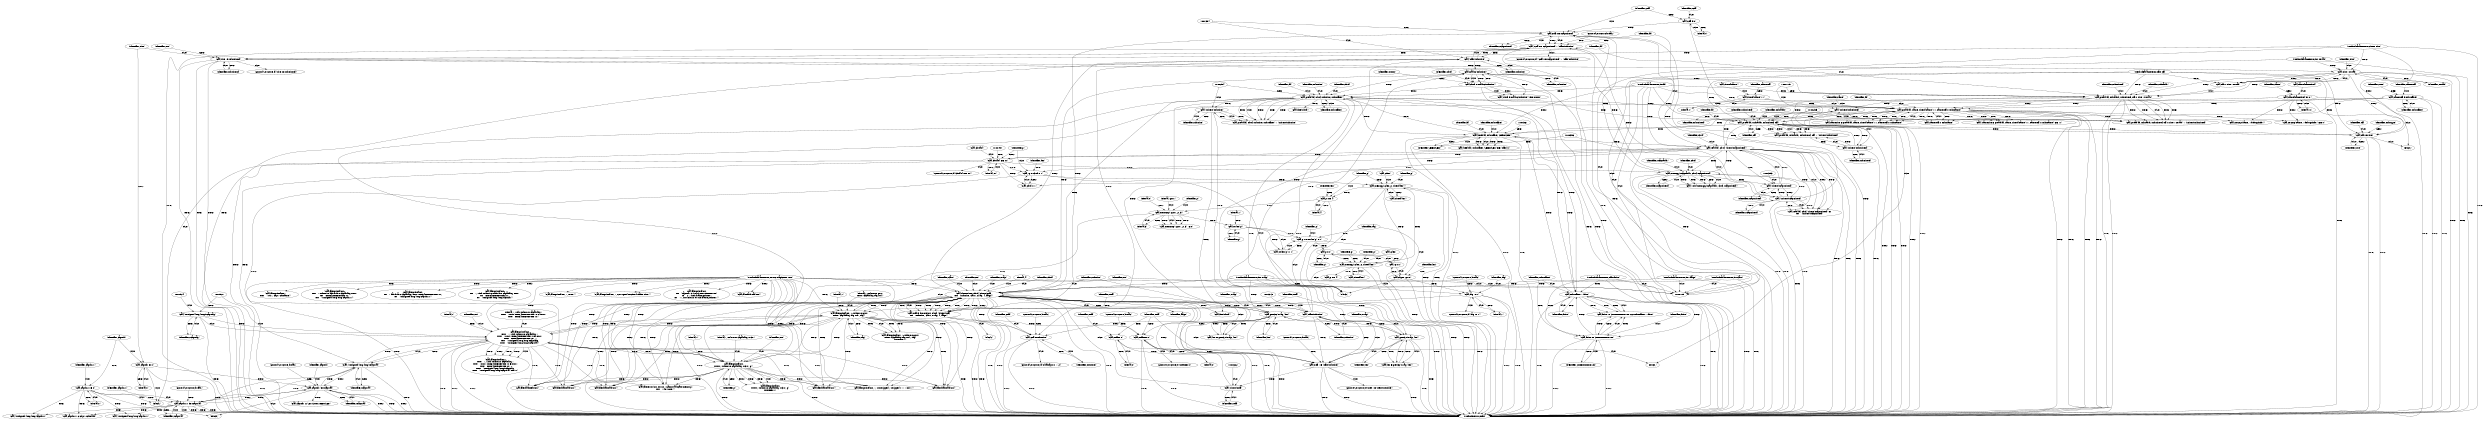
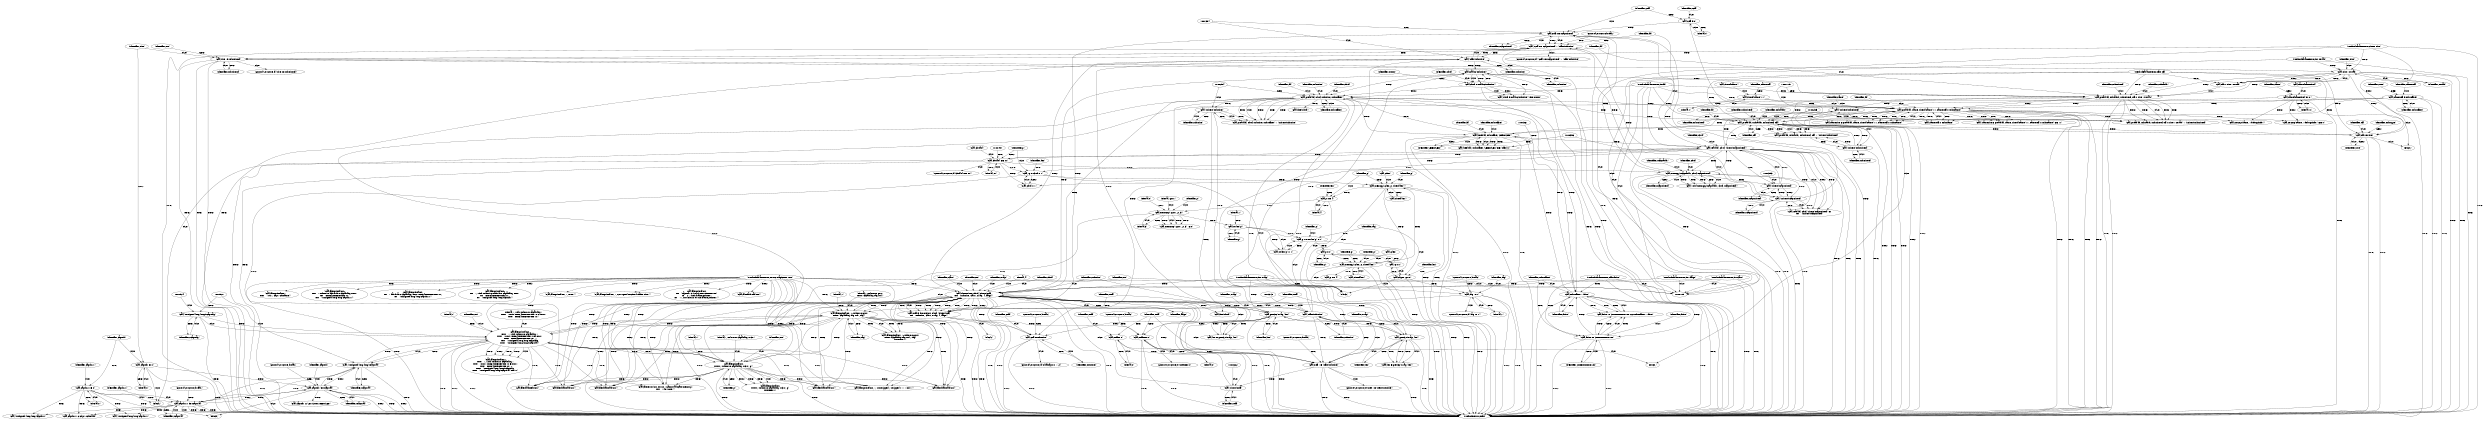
edge "(MethodParameterIn,int fd)" -> "(Call,lseek(fd, xsh_offset, SEEK_SET))": removed, label "DDG:"
edge "1000361" -> "(Call,lseek(fd, xsh_offset, SEEK_SET))": now "1000361" -> "(Call,lseek(fd, xsh_offset, SEEK_SET) == (off_t)-1)"
